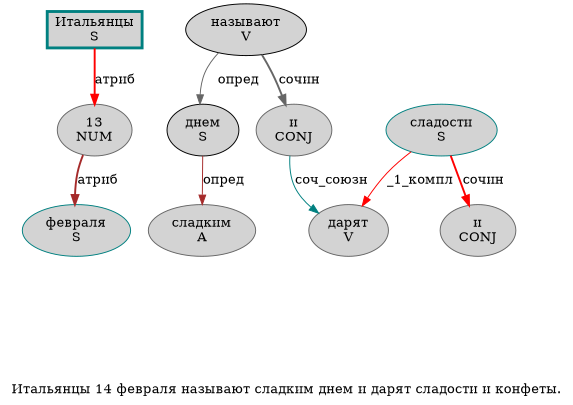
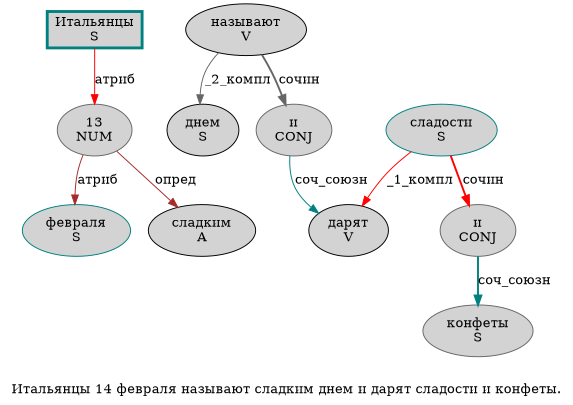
edge "Итальянцы S" -> "13 NUM": style bold -> solid
edge "называют V" -> "днем S": label "опред" -> "_2_компл"
edge "13 NUM" -> "февраля S": style bold -> solid
edge "днем S" -> "сладким A": now "13 NUM" -> "сладким A"
node "сладким A": color gray40 -> black
node "дарят V": color gray40 -> black
node "конфеты S": added
